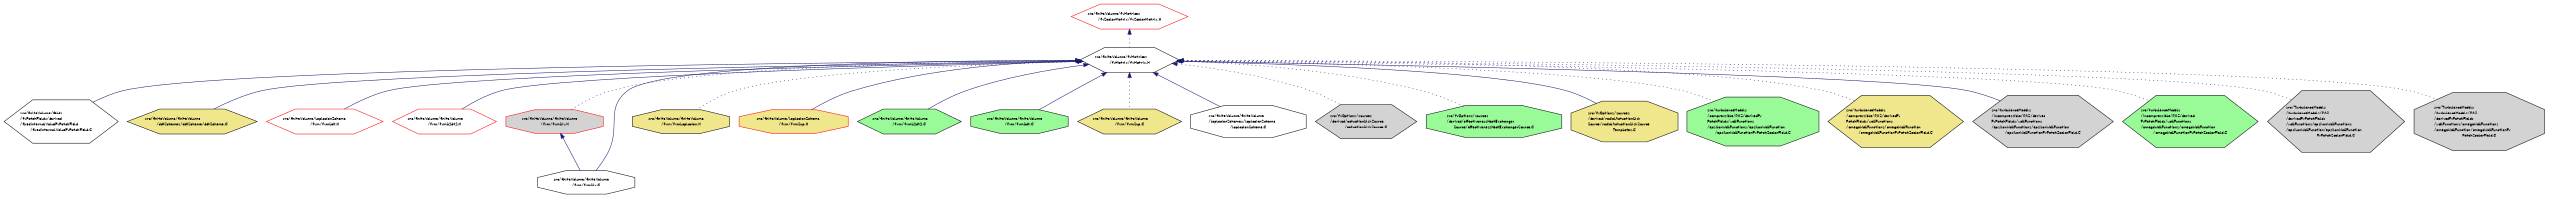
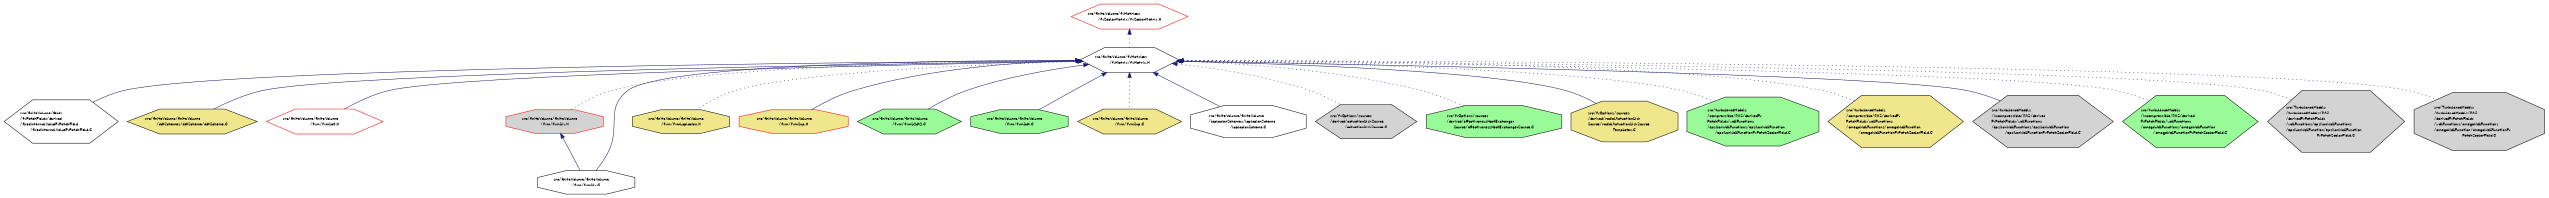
node "src/finiteVolume/laplacianScheme /fvm/fvmDdt.H": label "src/finiteVolume/laplacianScheme /fvm/fvmDdt.H" -> "src/finiteVolume/finiteVolume /fvm/fvmDdt.H"
node "src/finiteVolume/finiteVolume /fvm/fvmD2dt2.H": removed
node "src/finiteVolume/laplacianScheme /fvm/fvmSup.H": label "src/finiteVolume/laplacianScheme /fvm/fvmSup.H" -> "src/finiteVolume/finiteVolume /fvm/fvmSup.H"
